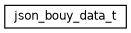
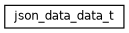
node "json_bouy_data_t": label "json_bouy_data_t" -> "json_data_data_t"
